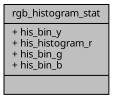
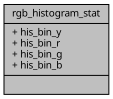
node "rgb_histogram_stat": text "+ his_histogram_r" -> "+ his_bin_r"
